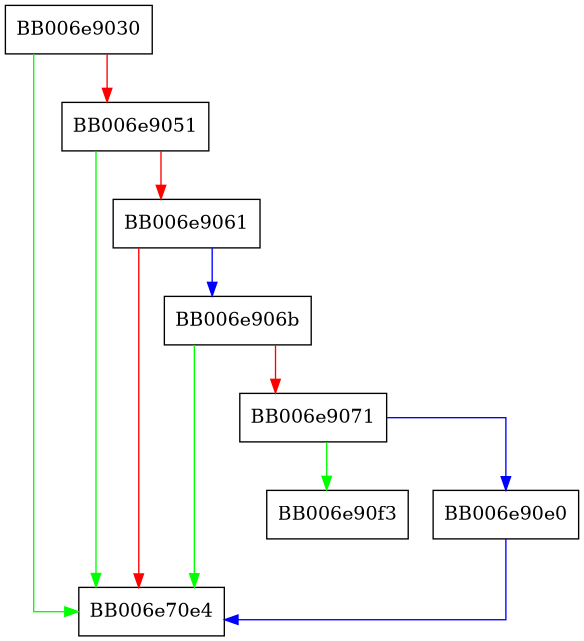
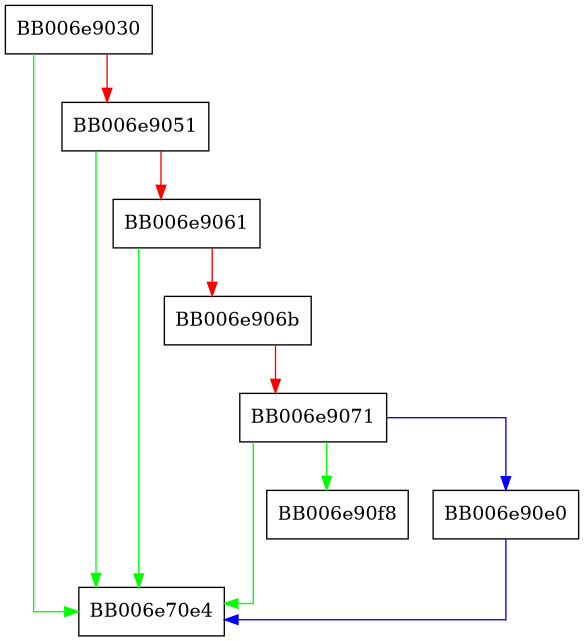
edge "BB006e9061" -> "BB006e906b": color blue -> red
edge "BB006e9061" -> "BB006e70e4": color red -> green
edge "BB006e906b" -> "BB006e70e4": now "BB006e9071" -> "BB006e70e4"
node "BB006e90f3": label "BB006e90f3" -> "BB006e90f8"
